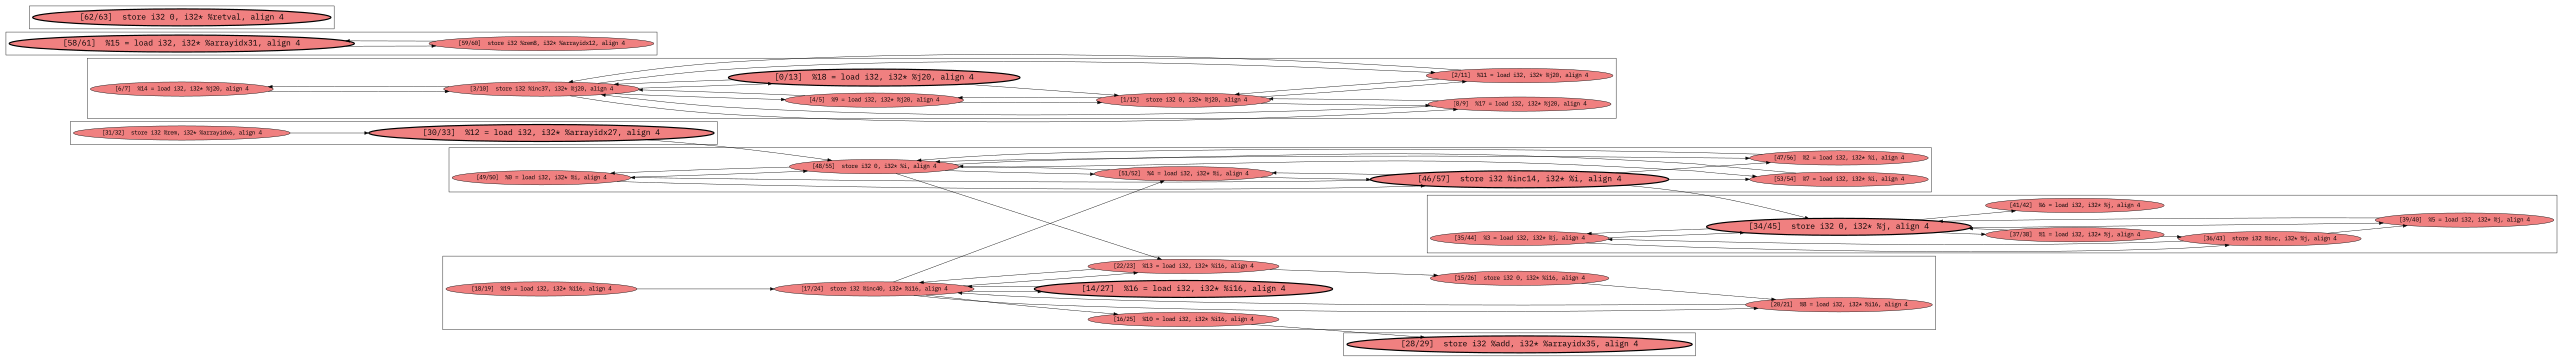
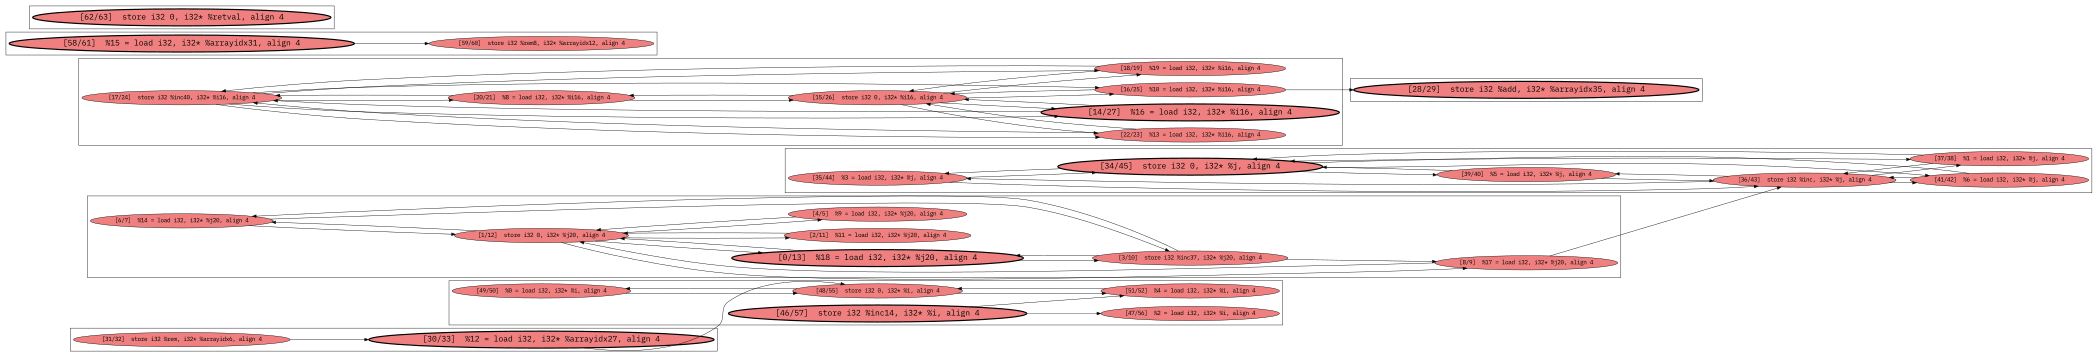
edge "[59/60]  store i32 %rem8, i32* %arrayidx12, align 4" -> "[58/61]  %15 = load i32, i32* %arrayidx31, align 4": removed
edge "[2/11]  %11 = load i32, i32* %j20, align 4" -> "[3/10]  store i32 %inc37, i32* %j20, align 4": removed
edge "[3/10]  store i32 %inc37, i32* %j20, align 4" -> "[2/11]  %11 = load i32, i32* %j20, align 4": removed
edge "[18/19]  %19 = load i32, i32* %i16, align 4" -> "[15/26]  store i32 0, i32* %i16, align 4": added
edge "[15/26]  store i32 0, i32* %i16, align 4" -> "[18/19]  %19 = load i32, i32* %i16, align 4": added
edge "[16/25]  %10 = load i32, i32* %i16, align 4" -> "[15/26]  store i32 0, i32* %i16, align 4": added
edge "[4/5]  %9 = load i32, i32* %j20, align 4" -> "[3/10]  store i32 %inc37, i32* %j20, align 4": removed
edge "[15/26]  store i32 0, i32* %i16, align 4" -> "[16/25]  %10 = load i32, i32* %i16, align 4": added
edge "[3/10]  store i32 %inc37, i32* %j20, align 4" -> "[4/5]  %9 = load i32, i32* %j20, align 4": removed
edge "[20/21]  %8 = load i32, i32* %i16, align 4" -> "[15/26]  store i32 0, i32* %i16, align 4": added
edge "[14/27]  %16 = load i32, i32* %i16, align 4" -> "[15/26]  store i32 0, i32* %i16, align 4": added
edge "[15/26]  store i32 0, i32* %i16, align 4" -> "[14/27]  %16 = load i32, i32* %i16, align 4": added
edge "[8/9]  %17 = load i32, i32* %j20, align 4" -> "[3/10]  store i32 %inc37, i32* %j20, align 4": now "[8/9]  %17 = load i32, i32* %j20, align 4" -> "[36/43]  store i32 %inc, i32* %j, align 4"
edge "[47/56]  %2 = load i32, i32* %i, align 4" -> "[48/55]  store i32 0, i32* %i, align 4": removed
edge "[48/55]  store i32 0, i32* %i, align 4" -> "[47/56]  %2 = load i32, i32* %i, align 4": removed
edge "[36/43]  store i32 %inc, i32* %j, align 4" -> "[37/38]  %1 = load i32, i32* %j, align 4": added
edge "[41/42]  %6 = load i32, i32* %j, align 4" -> "[36/43]  store i32 %inc, i32* %j, align 4": added
edge "[51/52]  %4 = load i32, i32* %i, align 4" -> "[46/57]  store i32 %inc14, i32* %i, align 4": removed
node "[53/54]  %7 = load i32, i32* %i, align 4": removed
edge "[39/40]  %5 = load i32, i32* %j, align 4" -> "[36/43]  store i32 %inc, i32* %j, align 4": added
edge "[46/57]  store i32 %inc14, i32* %i, align 4" -> "[49/50]  %0 = load i32, i32* %i, align 4": removed
edge "[36/43]  store i32 %inc, i32* %j, align 4" -> "[41/42]  %6 = load i32, i32* %j, align 4": added
edge "[49/50]  %0 = load i32, i32* %i, align 4" -> "[46/57]  store i32 %inc14, i32* %i, align 4": removed
edge "[46/57]  store i32 %inc14, i32* %i, align 4" -> "[34/45]  store i32 0, i32* %j, align 4": now "[41/42]  %6 = load i32, i32* %j, align 4" -> "[34/45]  store i32 0, i32* %j, align 4"
edge "[48/55]  store i32 0, i32* %i, align 4" -> "[22/23]  %13 = load i32, i32* %i16, align 4": now "[15/26]  store i32 0, i32* %i16, align 4" -> "[22/23]  %13 = load i32, i32* %i16, align 4"
edge "[1/12]  store i32 0, i32* %j20, align 4" -> "[6/7]  %14 = load i32, i32* %j20, align 4": added
edge "[6/7]  %14 = load i32, i32* %j20, align 4" -> "[1/12]  store i32 0, i32* %j20, align 4": added
edge "[17/24]  store i32 %inc40, i32* %i16, align 4" -> "[51/52]  %4 = load i32, i32* %i, align 4": now "[17/24]  store i32 %inc40, i32* %i16, align 4" -> "[18/19]  %19 = load i32, i32* %i16, align 4"
edge "[1/12]  store i32 0, i32* %j20, align 4" -> "[0/13]  %18 = load i32, i32* %j20, align 4": added
